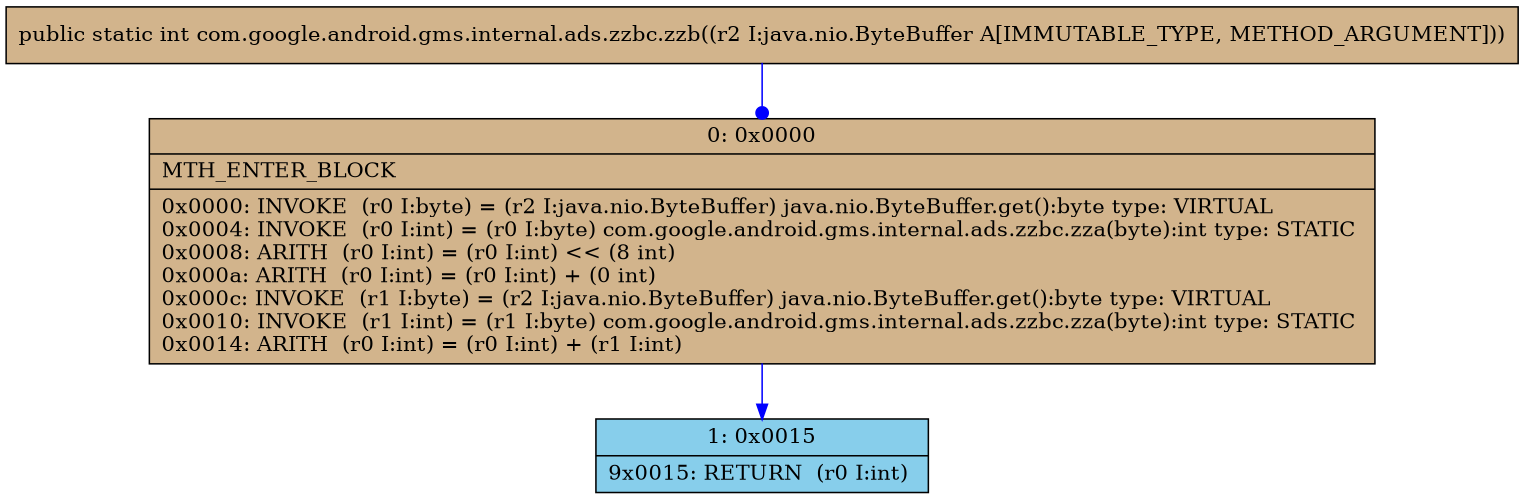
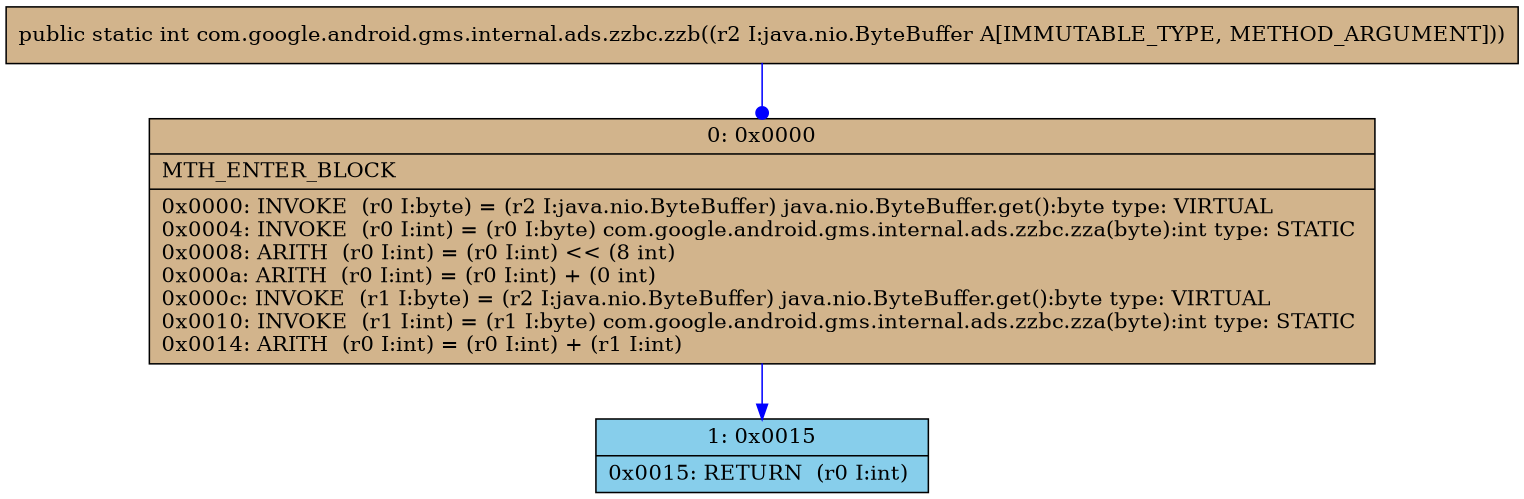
node "1: 0x0015": text "9x0015: RETURN  (r0 I:int)" -> "0x0015: RETURN  (r0 I:int)"
